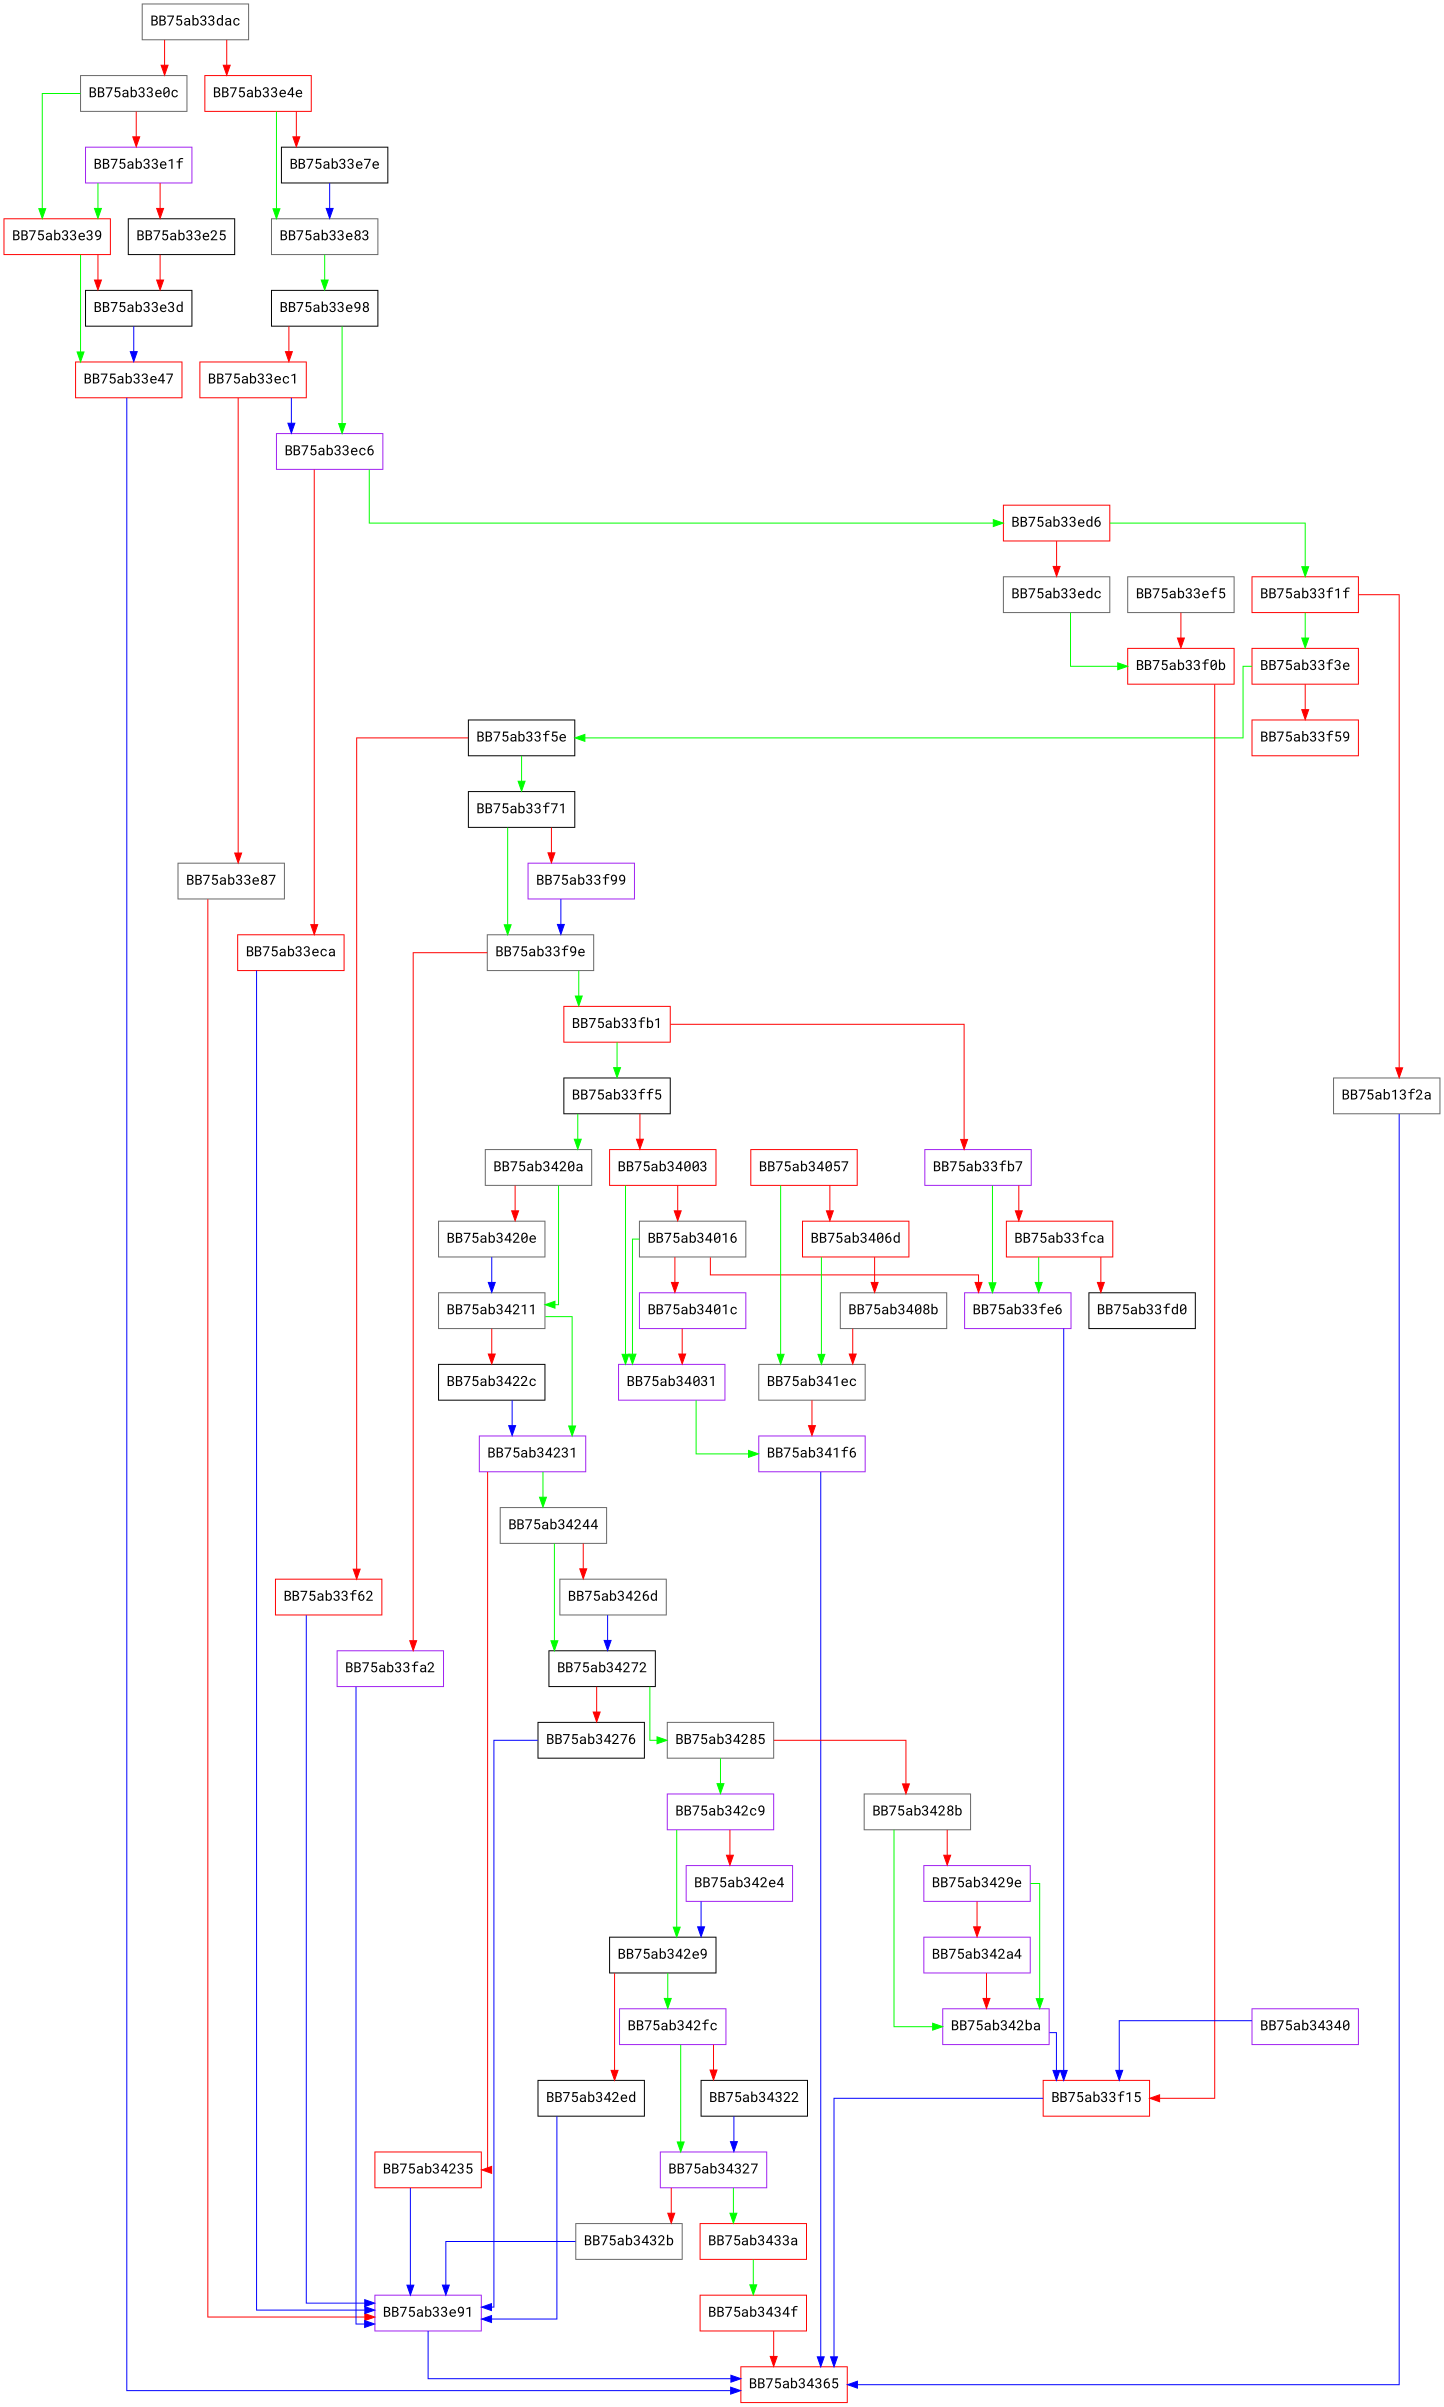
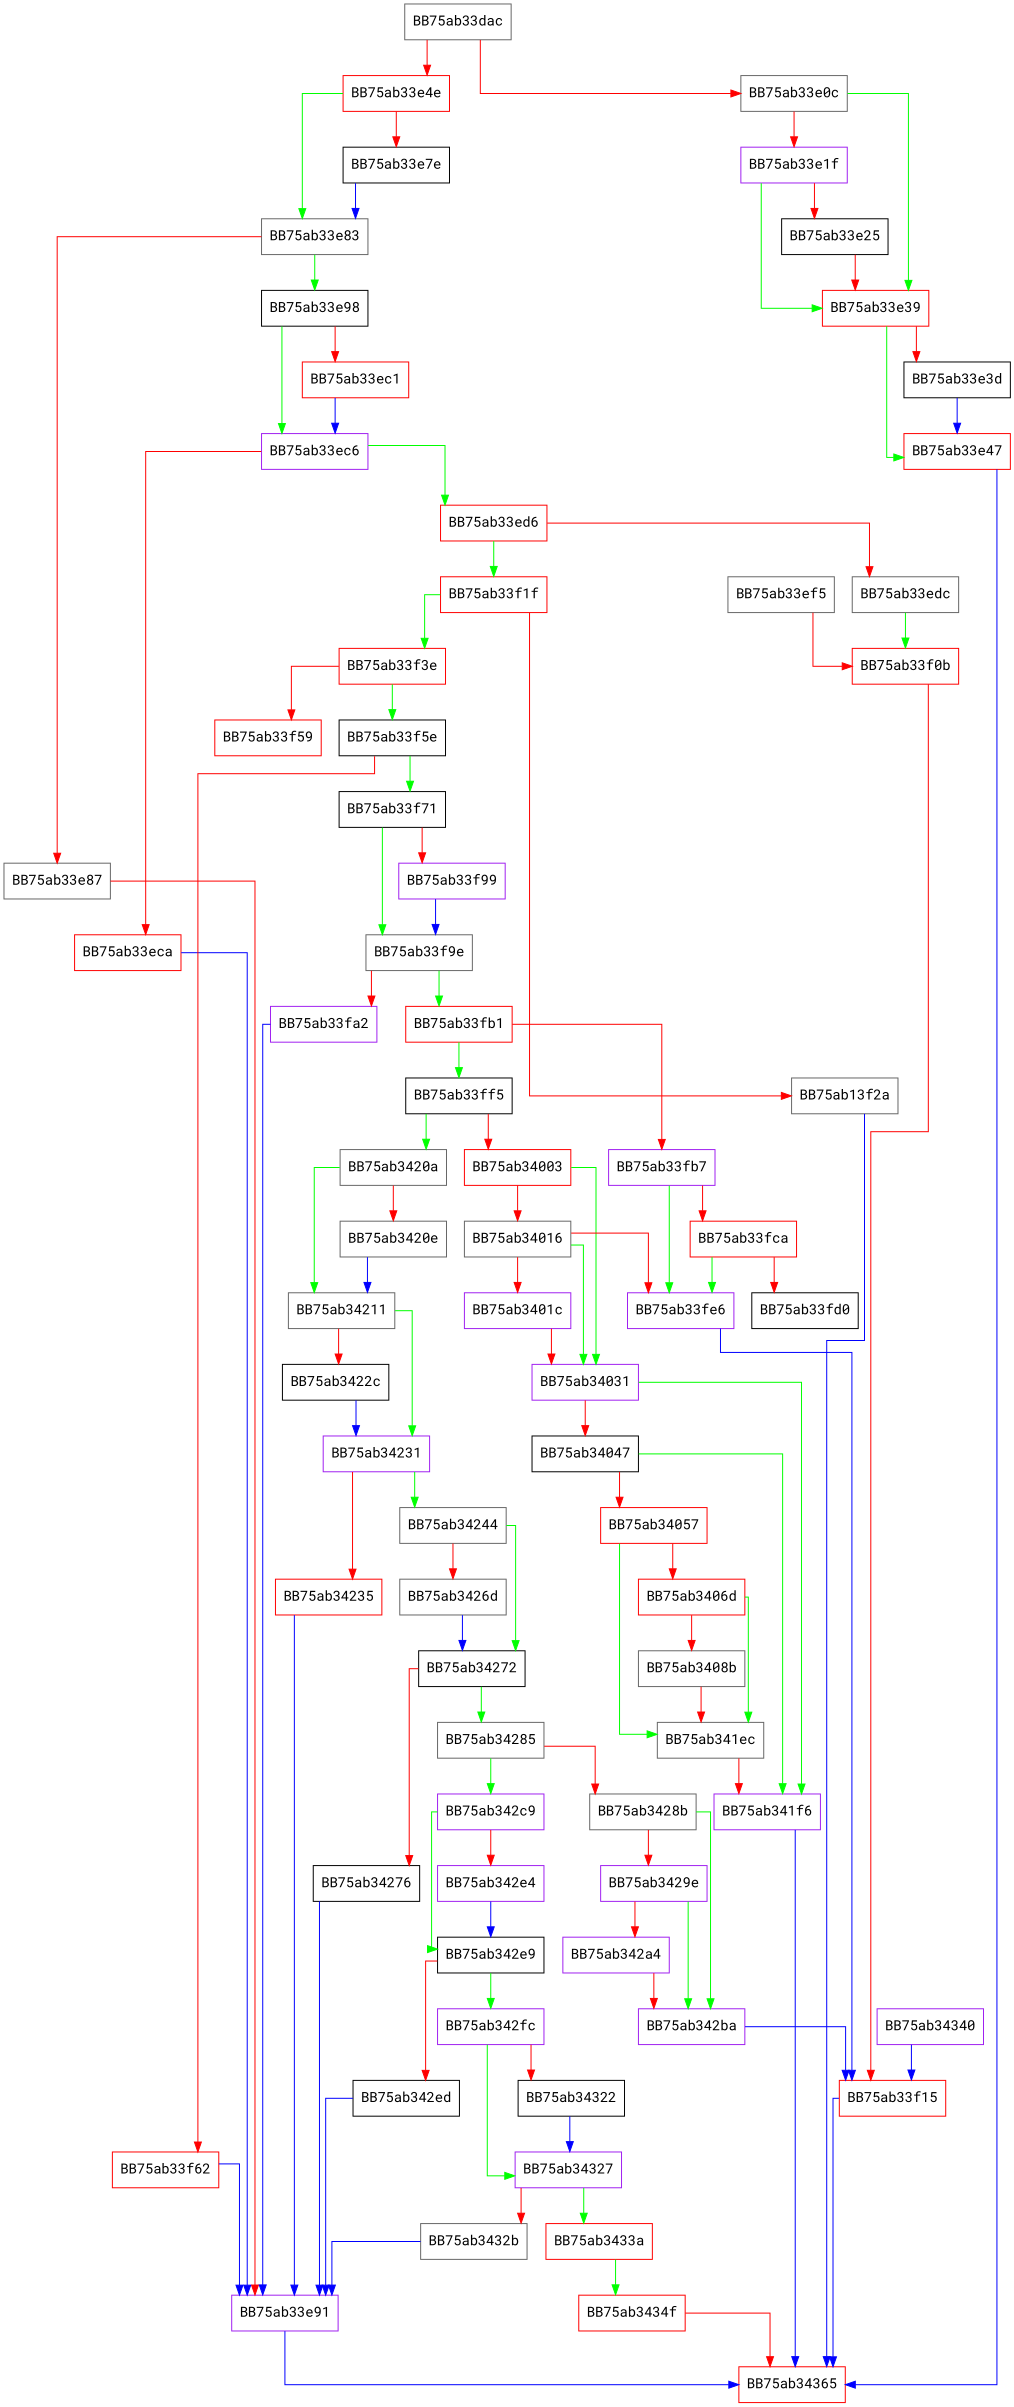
edge "BB75ab33e25" -> "BB75ab33e3d": now "BB75ab33e25" -> "BB75ab33e39"
edge "BB75ab33ec1" -> "BB75ab33e87": now "BB75ab33e83" -> "BB75ab33e87"
node "BB75ab34047": added
